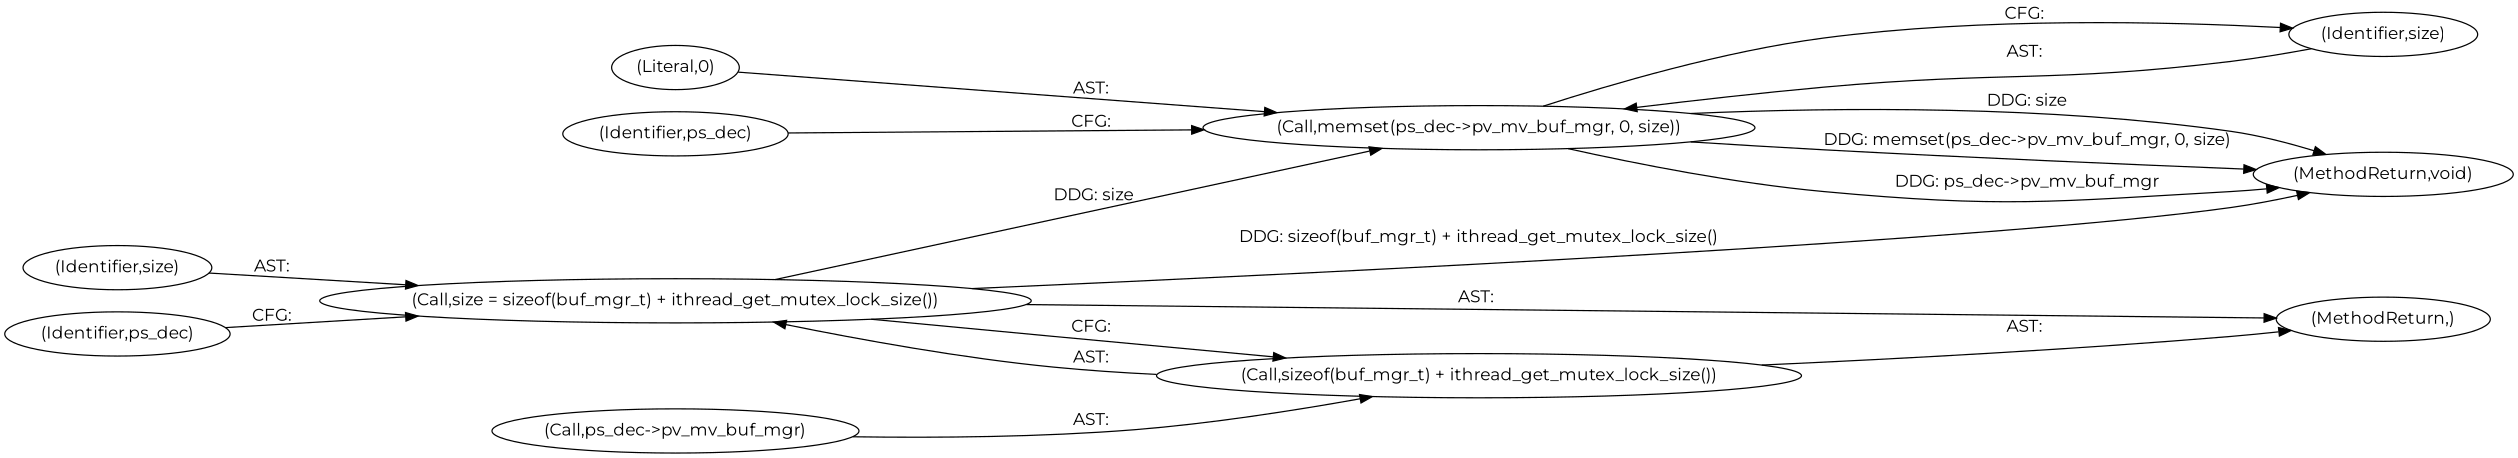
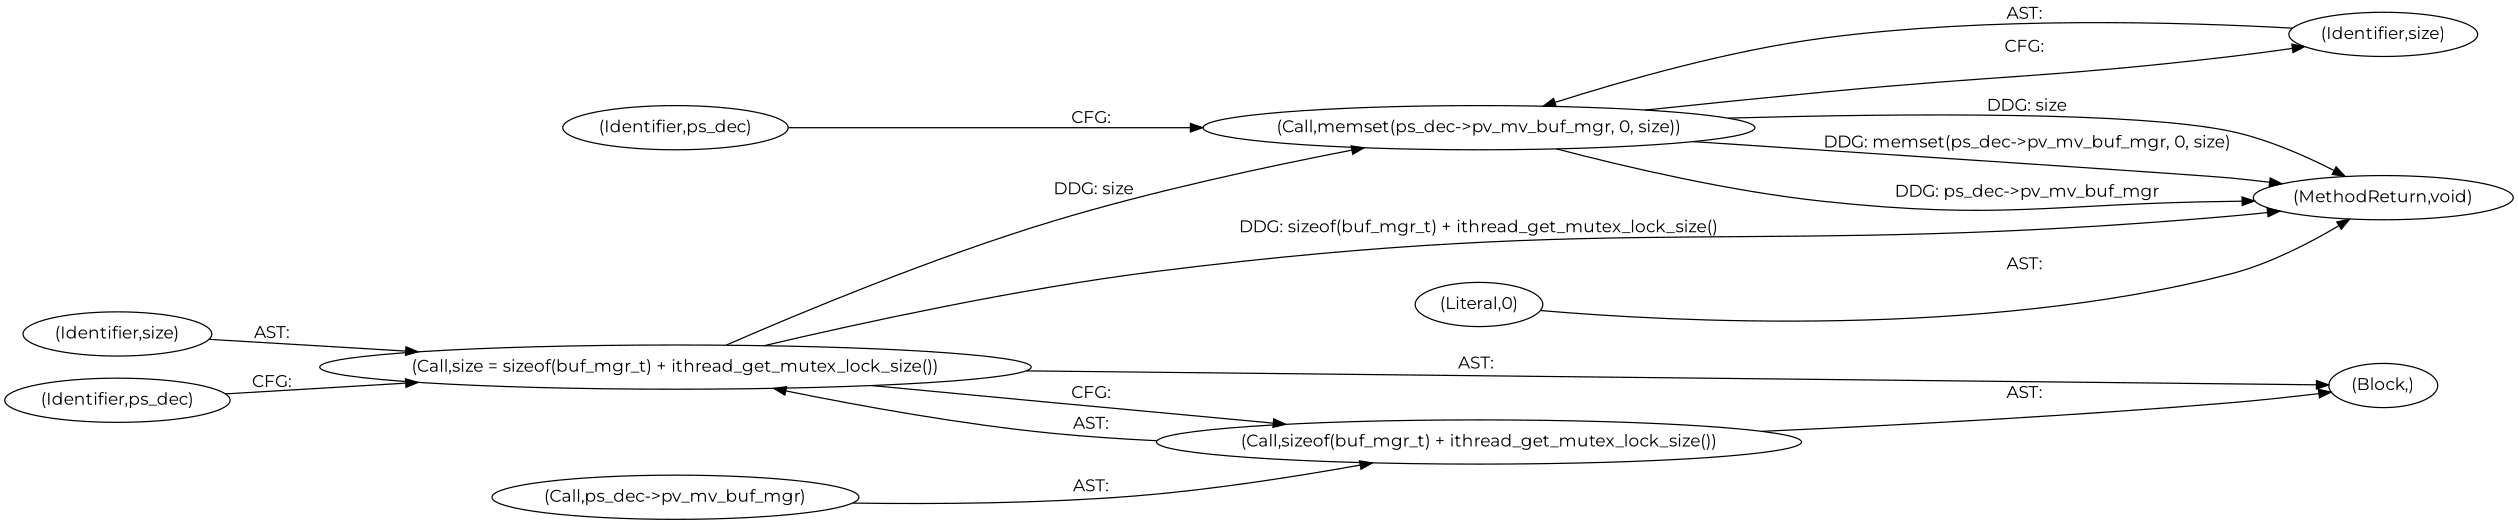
edge "(Literal,0)" -> "(Call,memset(ps_dec->pv_mv_buf_mgr, 0, size))": now "(Literal,0)" -> "(MethodReturn,void)"
node "(MethodReturn,)": label "(MethodReturn,)" -> "(Block,)"
